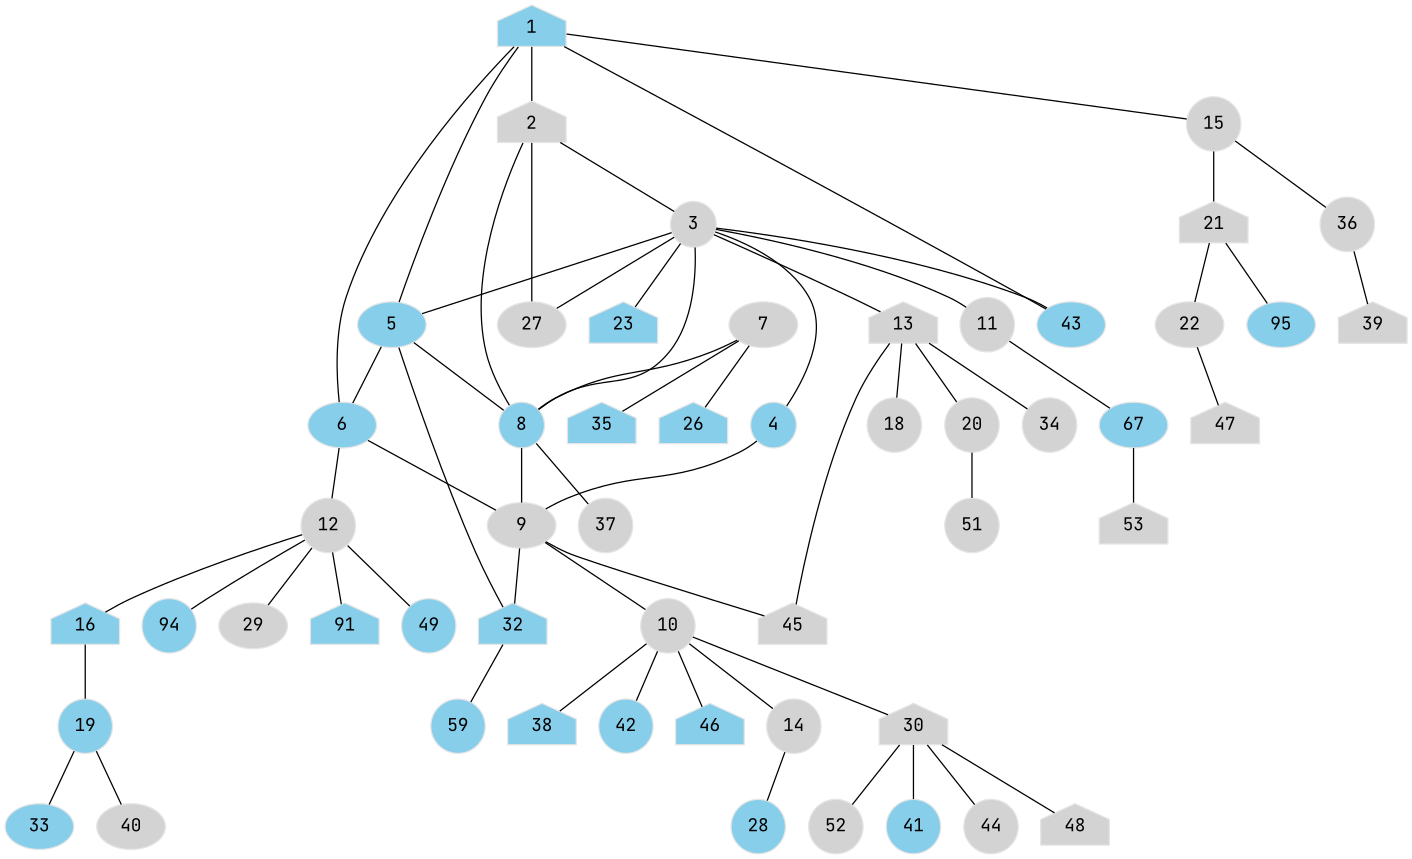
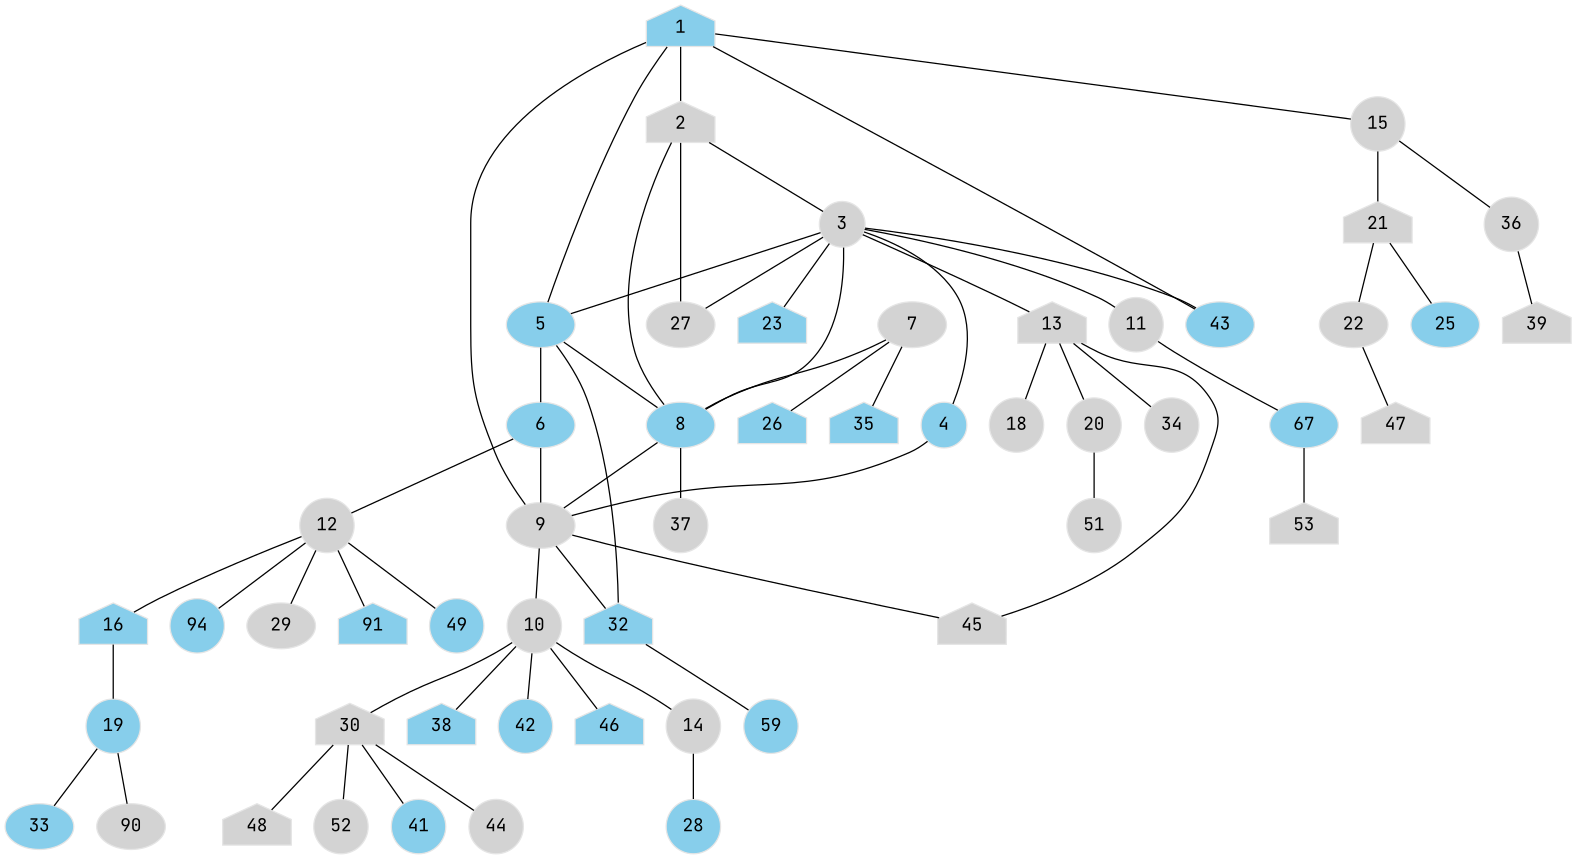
edge "1" -- "6": now "1" -- "9"
node "95": label "95" -> "25"
node "8": shape circle -> ellipse
node "40": label "40" -> "90"
